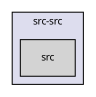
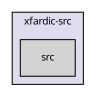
cluster "src-src": label "src-src" -> "xfardic-src"
